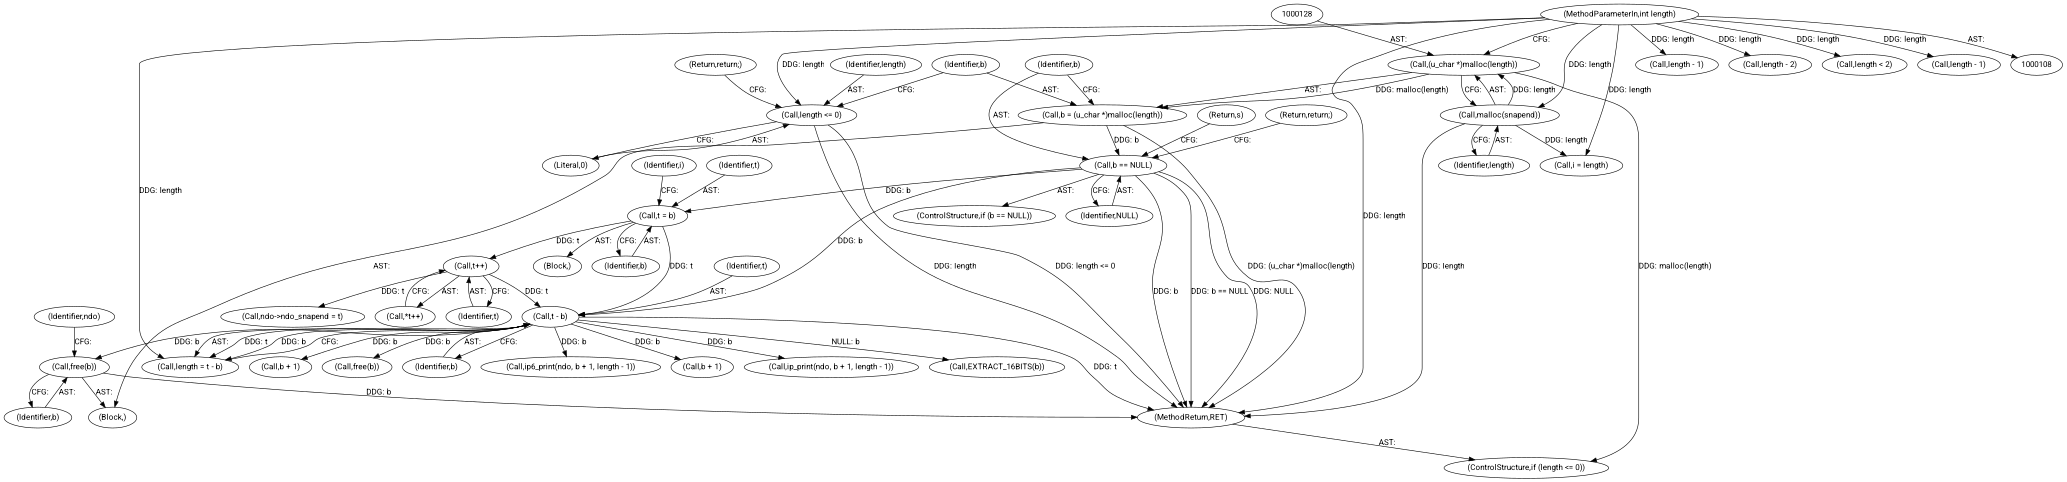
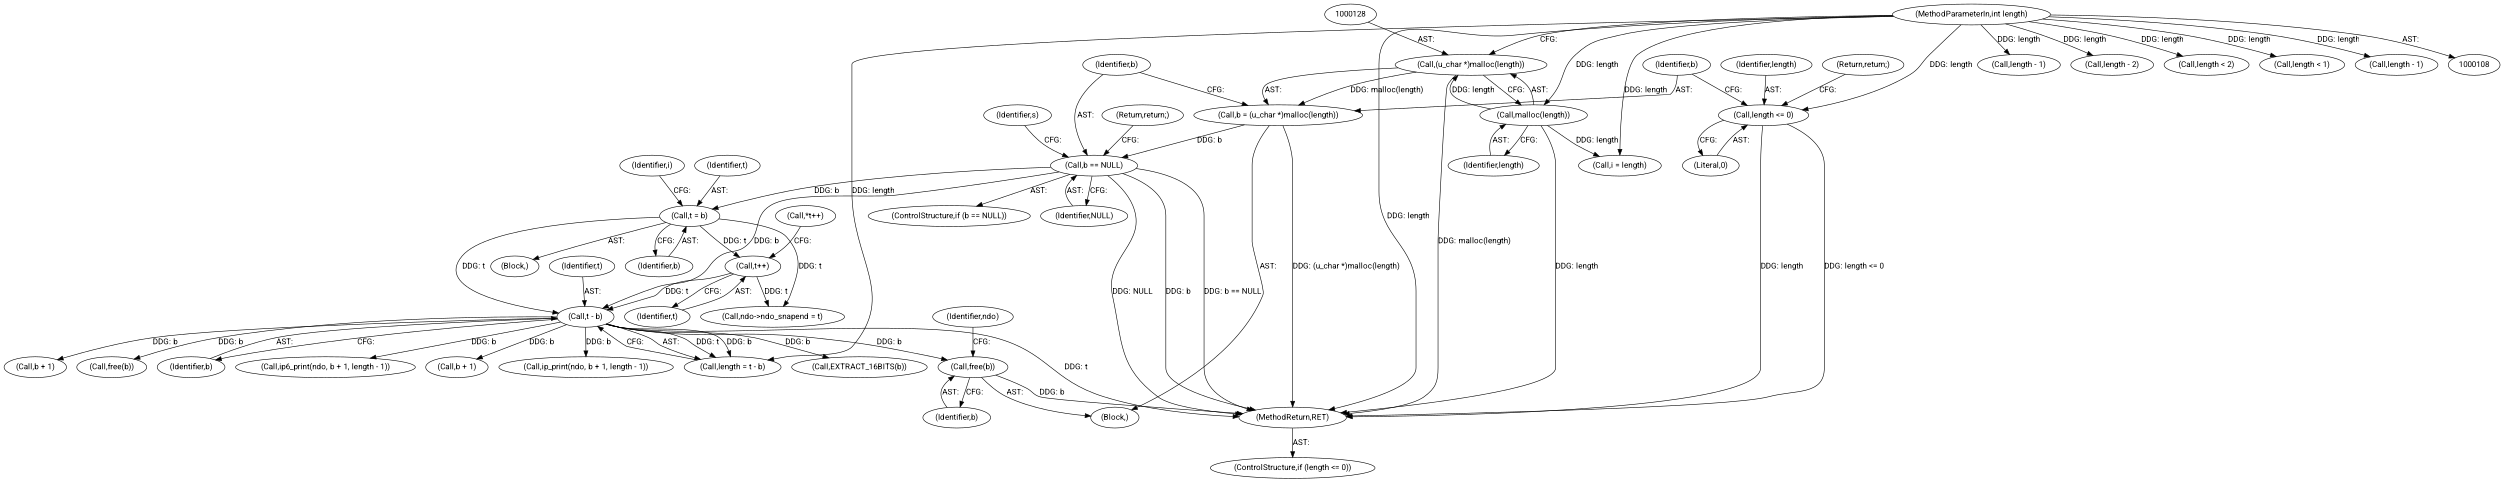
node "(Call,length < 1)": added
node "(Return,s)": label "(Return,s)" -> "(Identifier,s)"
node "(Call,malloc(snapend))": label "(Call,malloc(snapend))" -> "(Call,malloc(length))"
edge "(Call,(u_char *)malloc(length))" -> "(ControlStructure,if (length <= 0))": now "(Call,(u_char *)malloc(length))" -> "(MethodReturn,RET)"
edge "(Call,t = b)" -> "(Call,ndo->ndo_snapend = t)": added, label "DDG: t"
edge "(Call,t++)" -> "(Call,*t++)": removed, label "AST:"
edge "(Call,t - b)" -> "(Call,EXTRACT_16BITS(b))": label "NULL: b" -> "DDG: b"
